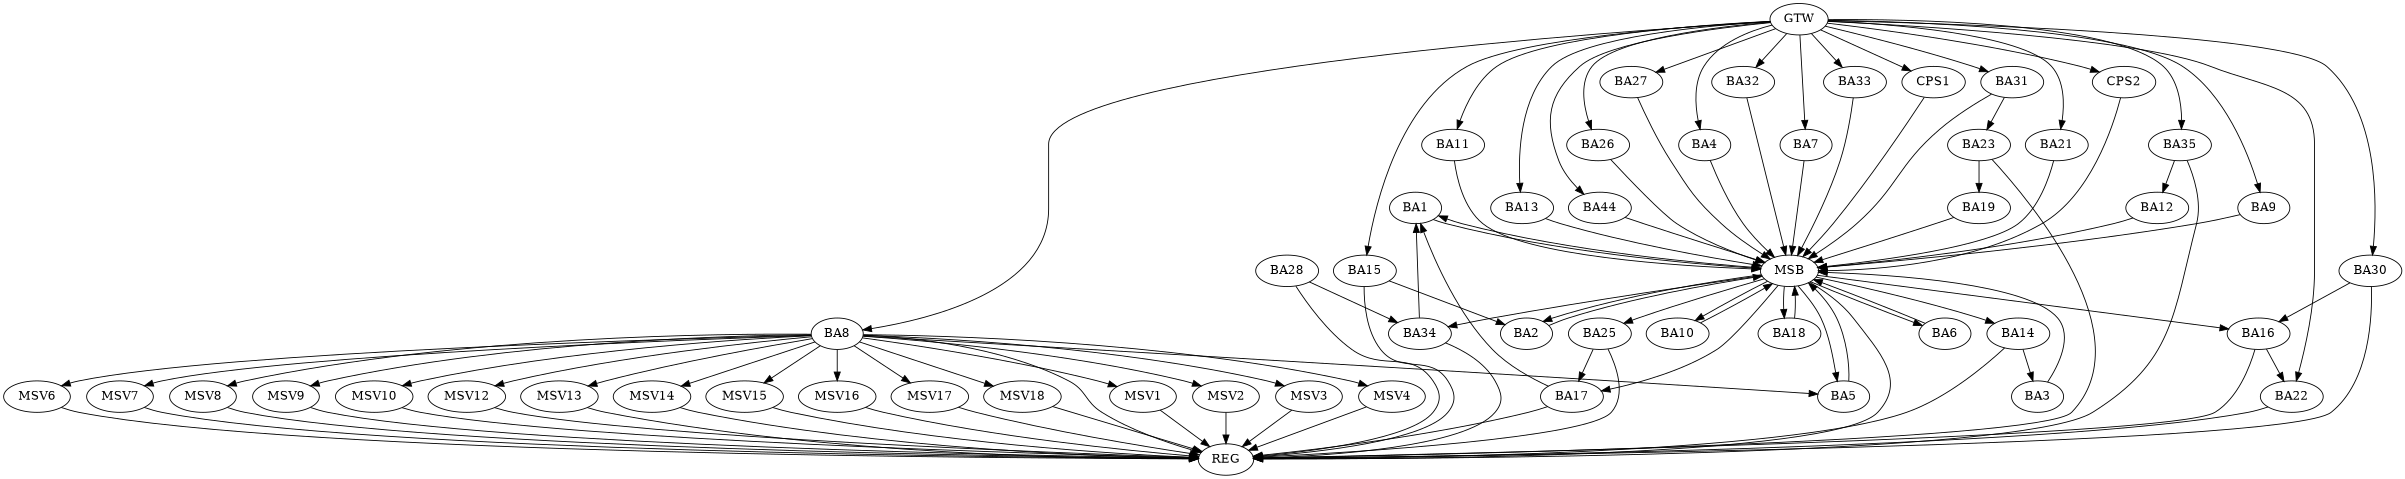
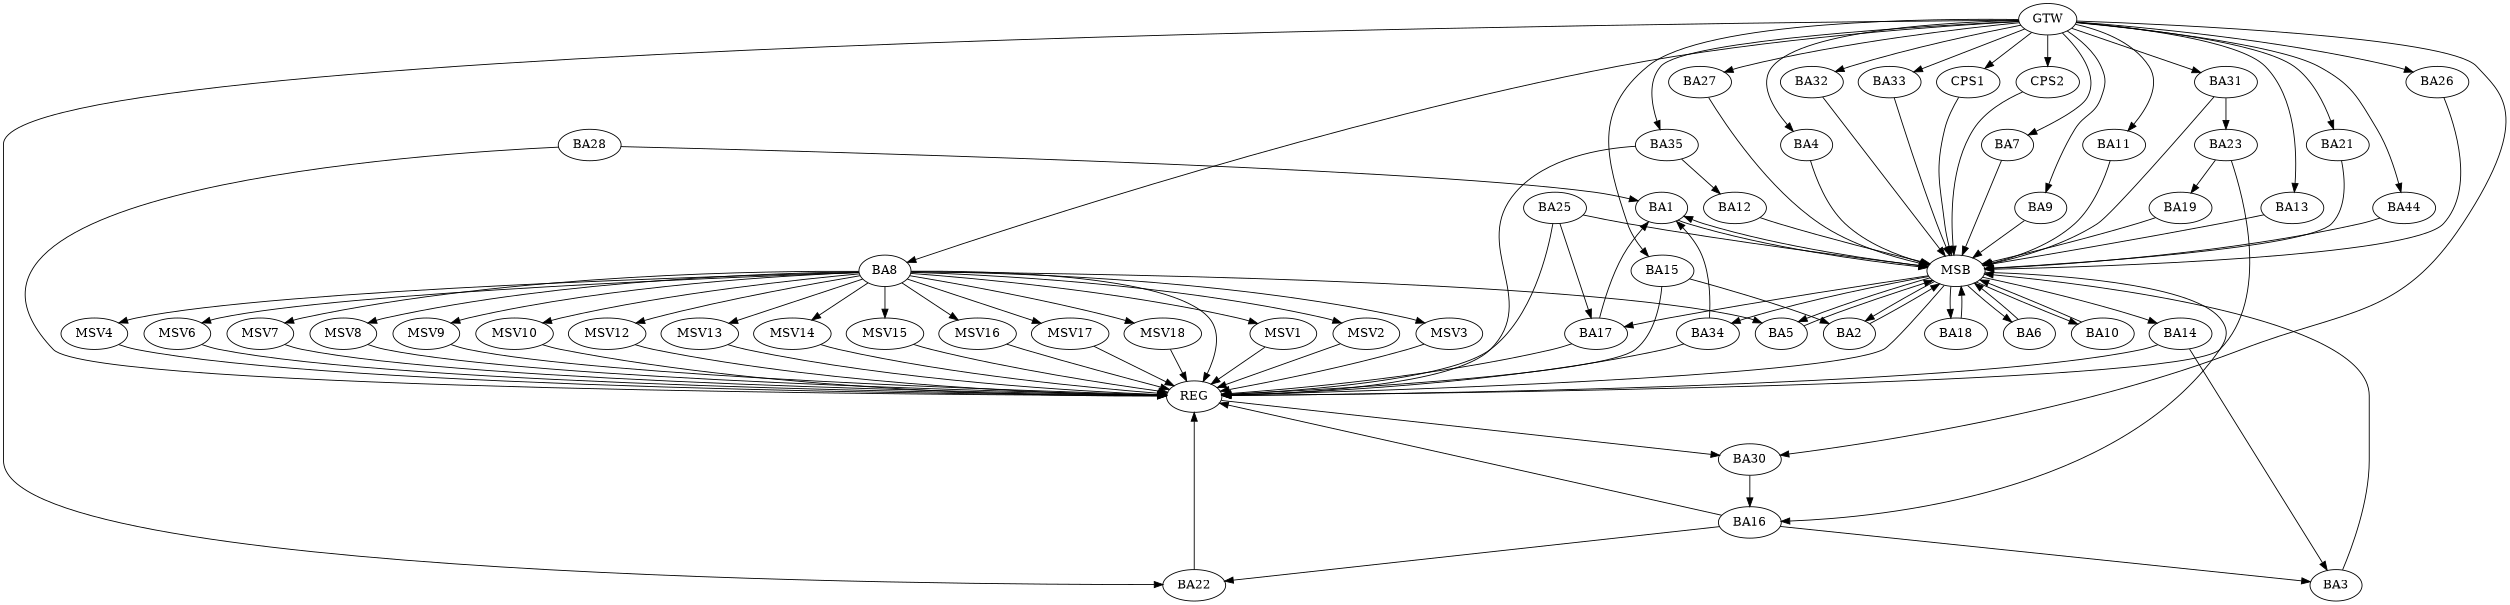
edge "MSB" -> "BA25": reversed
edge "BA28" -> "BA34": now "BA28" -> "BA1"
edge "BA30" -> "REG": reversed
edge "BA16" -> "BA3": added
